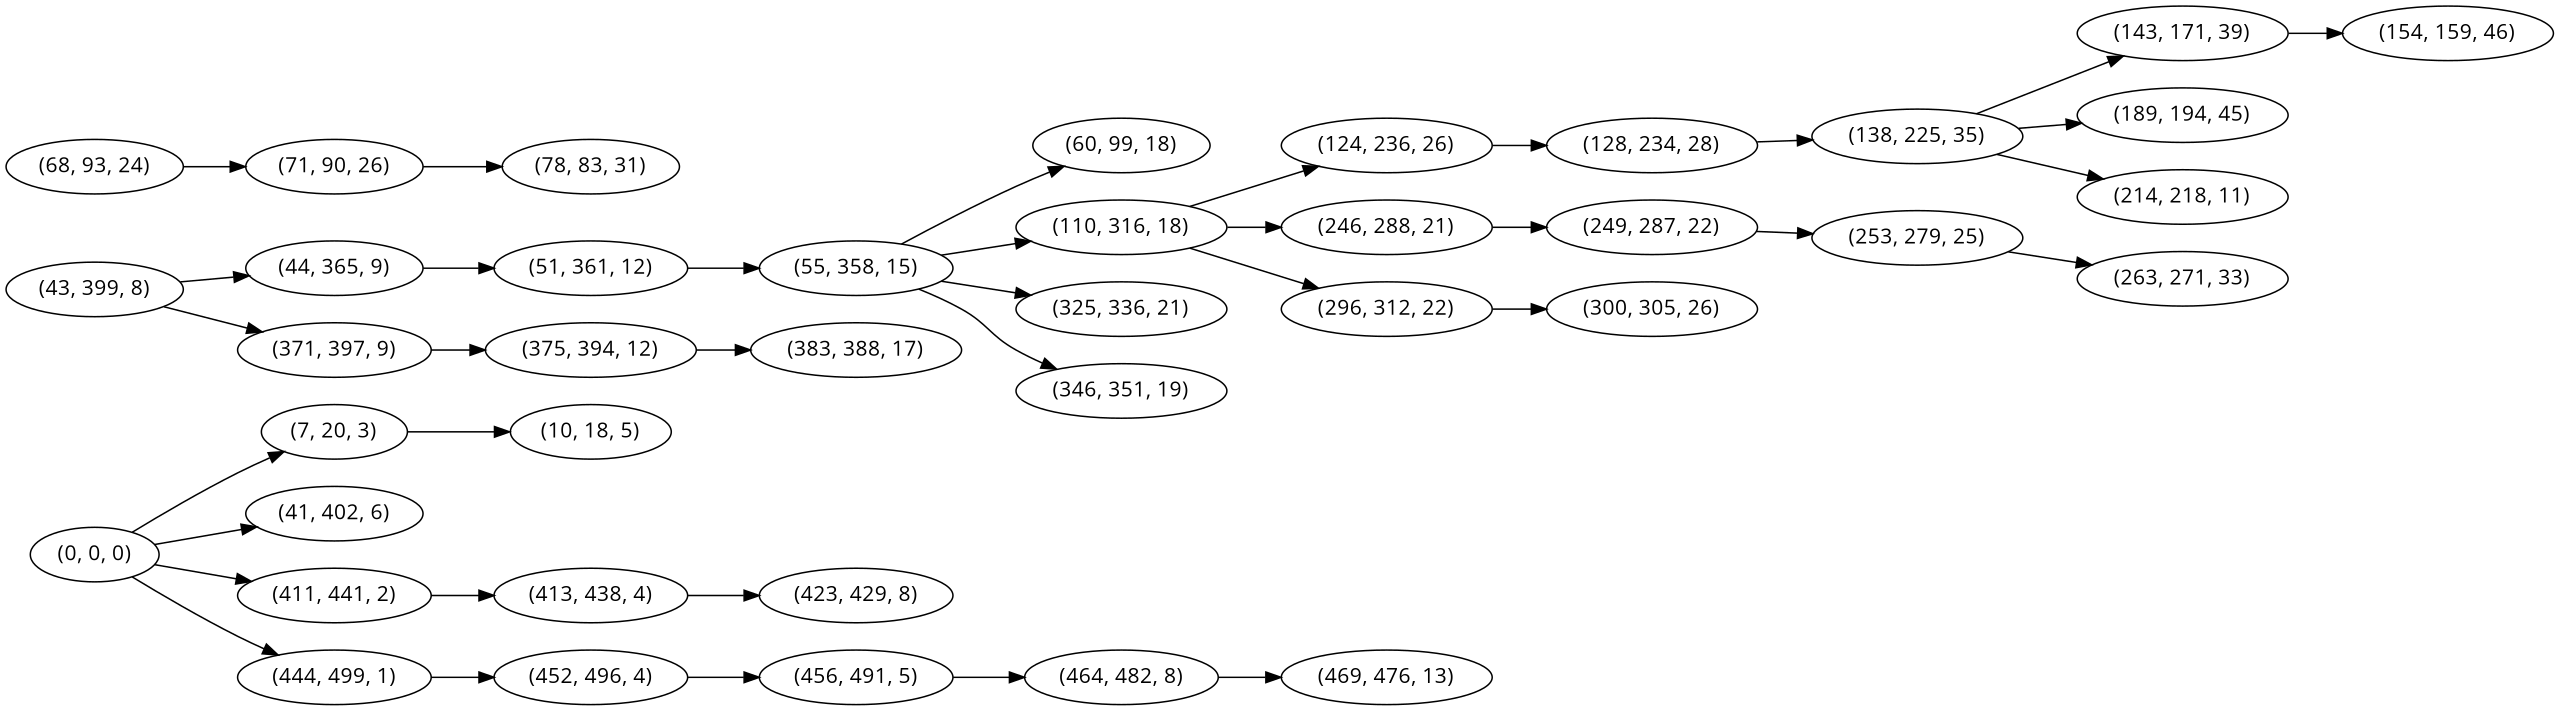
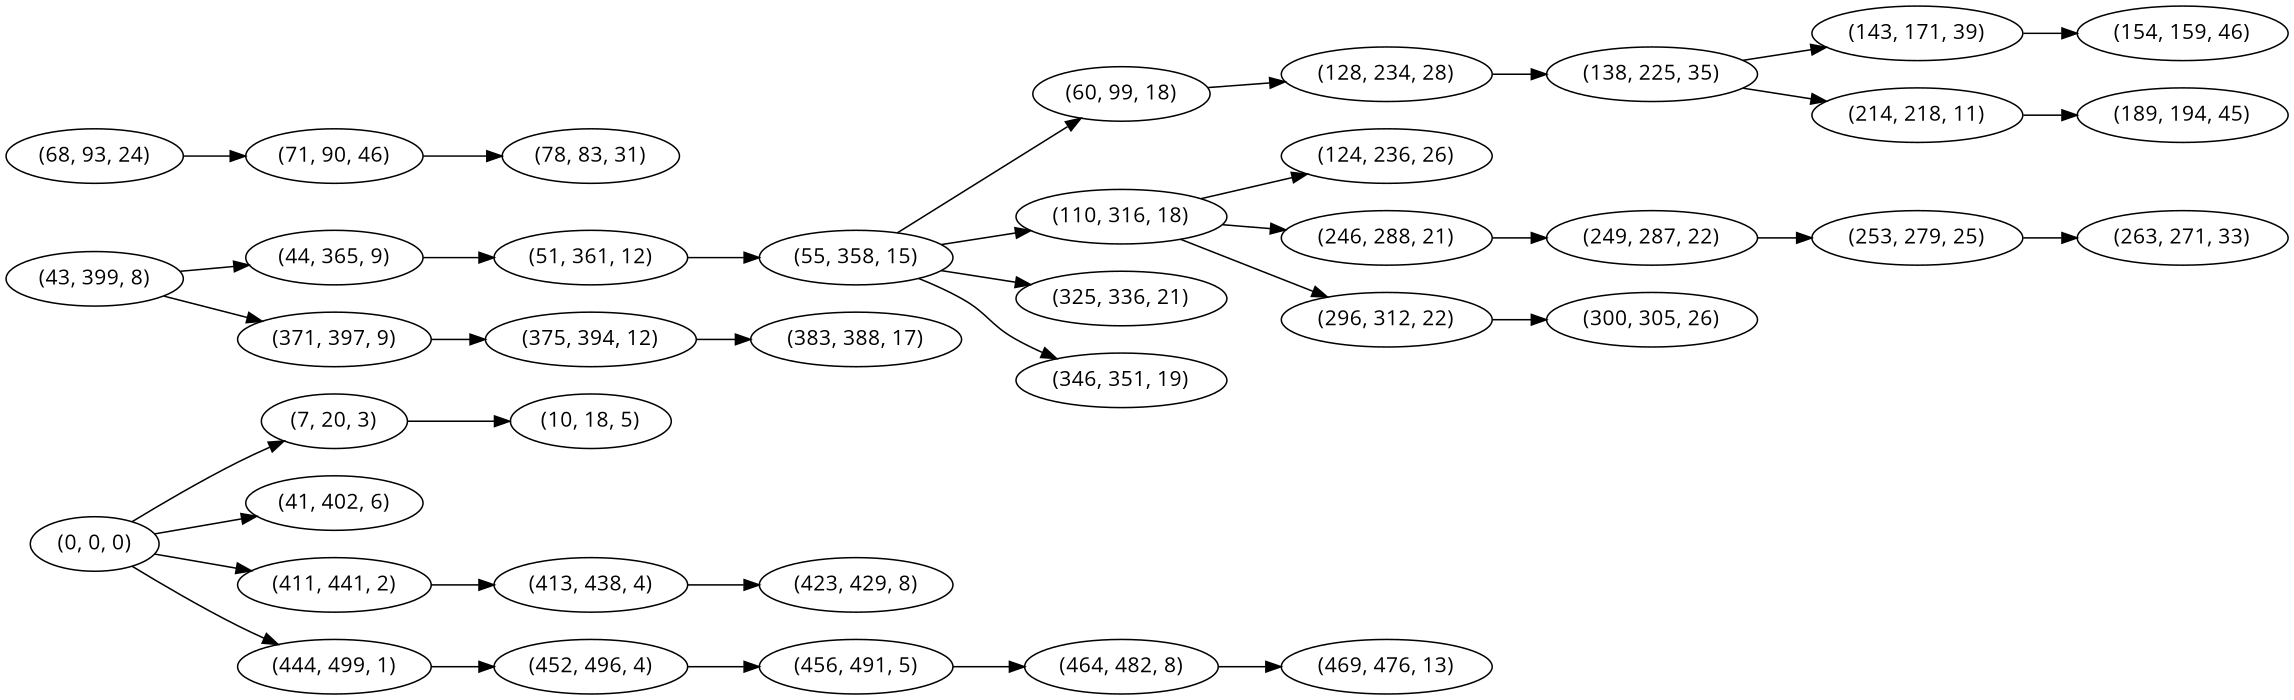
edge "(138, 225, 35)" -> "(189, 194, 45)": now "(214, 218, 11)" -> "(189, 194, 45)"
edge "(124, 236, 26)" -> "(128, 234, 28)": now "(60, 99, 18)" -> "(128, 234, 28)"
node "(71, 90, 26)": label "(71, 90, 26)" -> "(71, 90, 46)"
